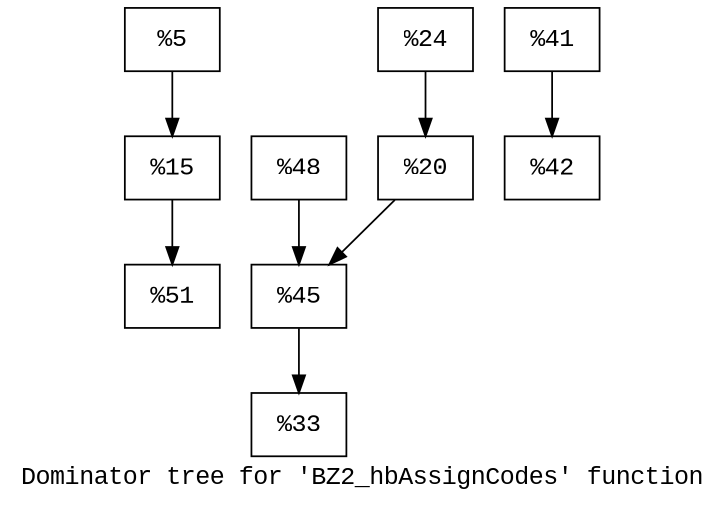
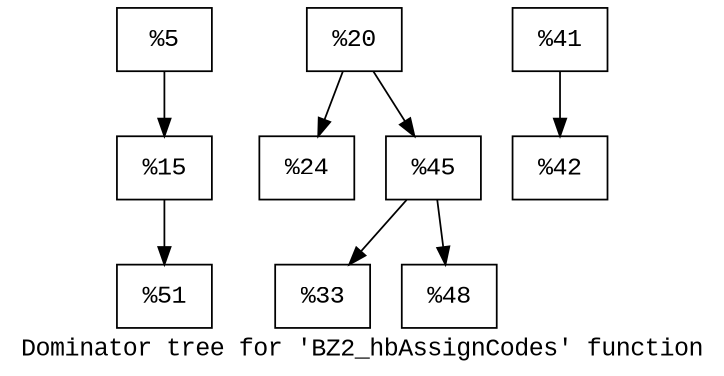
edge "%24" -> "%20": reversed
edge "%48" -> "%45": reversed
